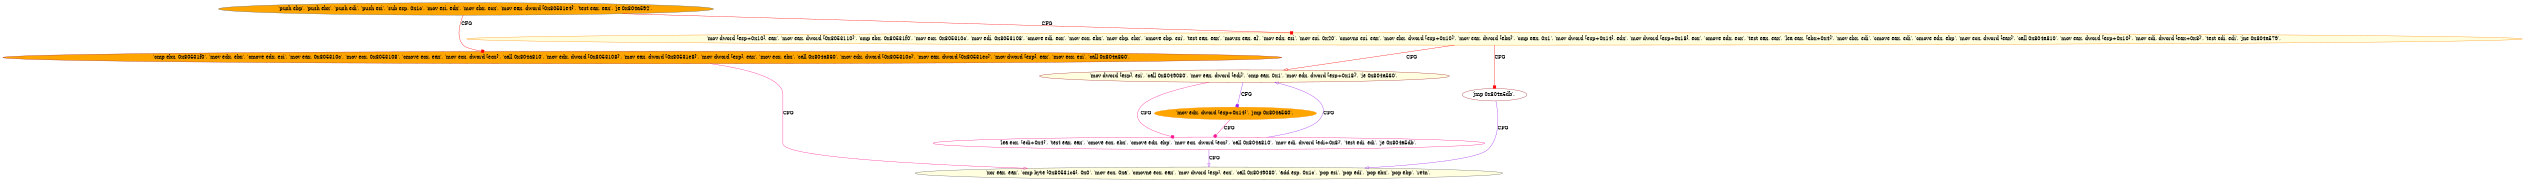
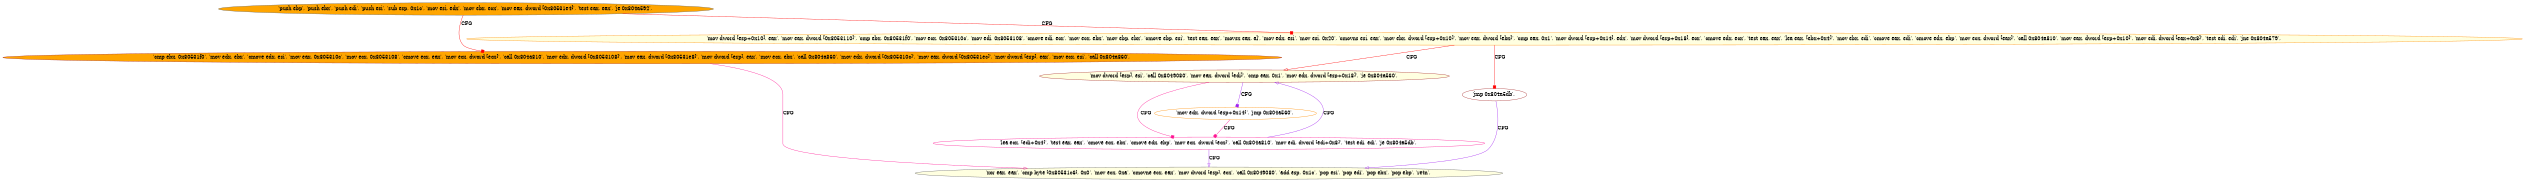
node "'mov edx, dword [esp+0x14]', 'jmp 0x804a560',": fillcolor orange -> white
